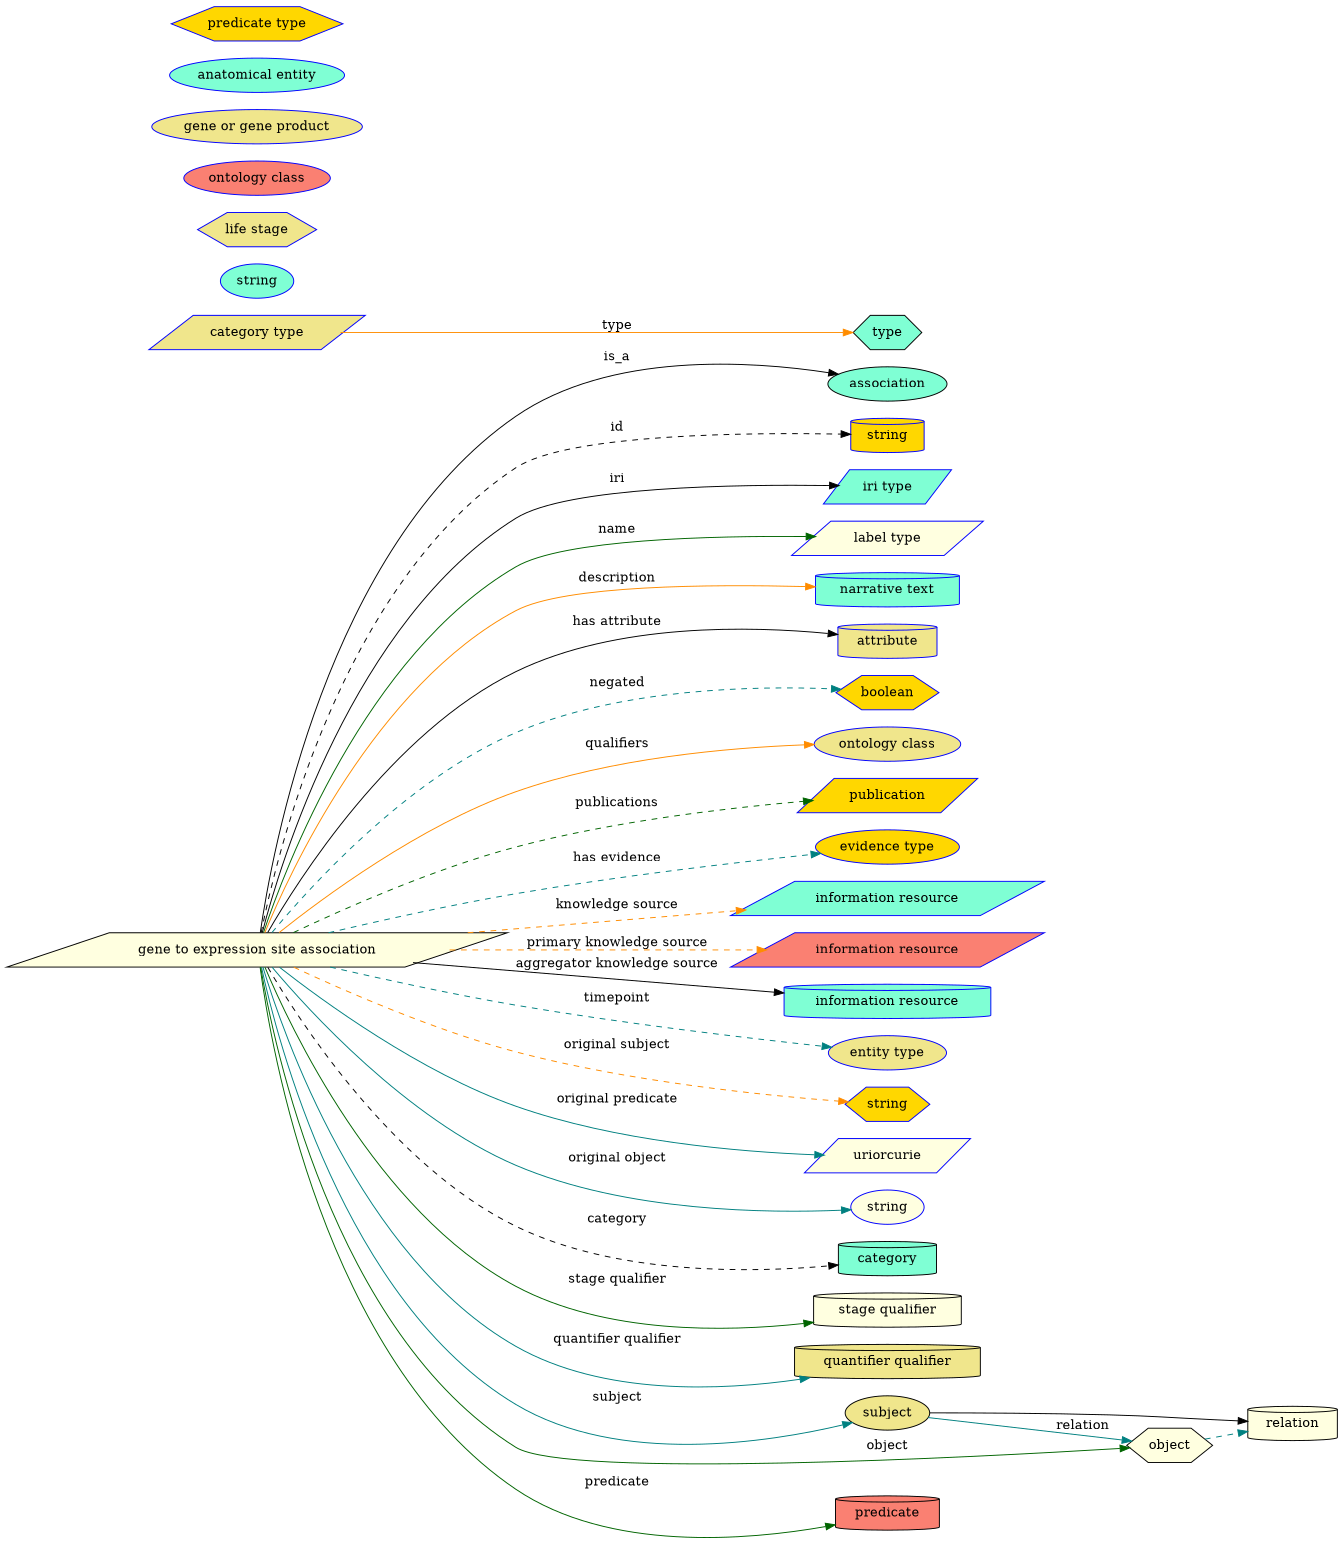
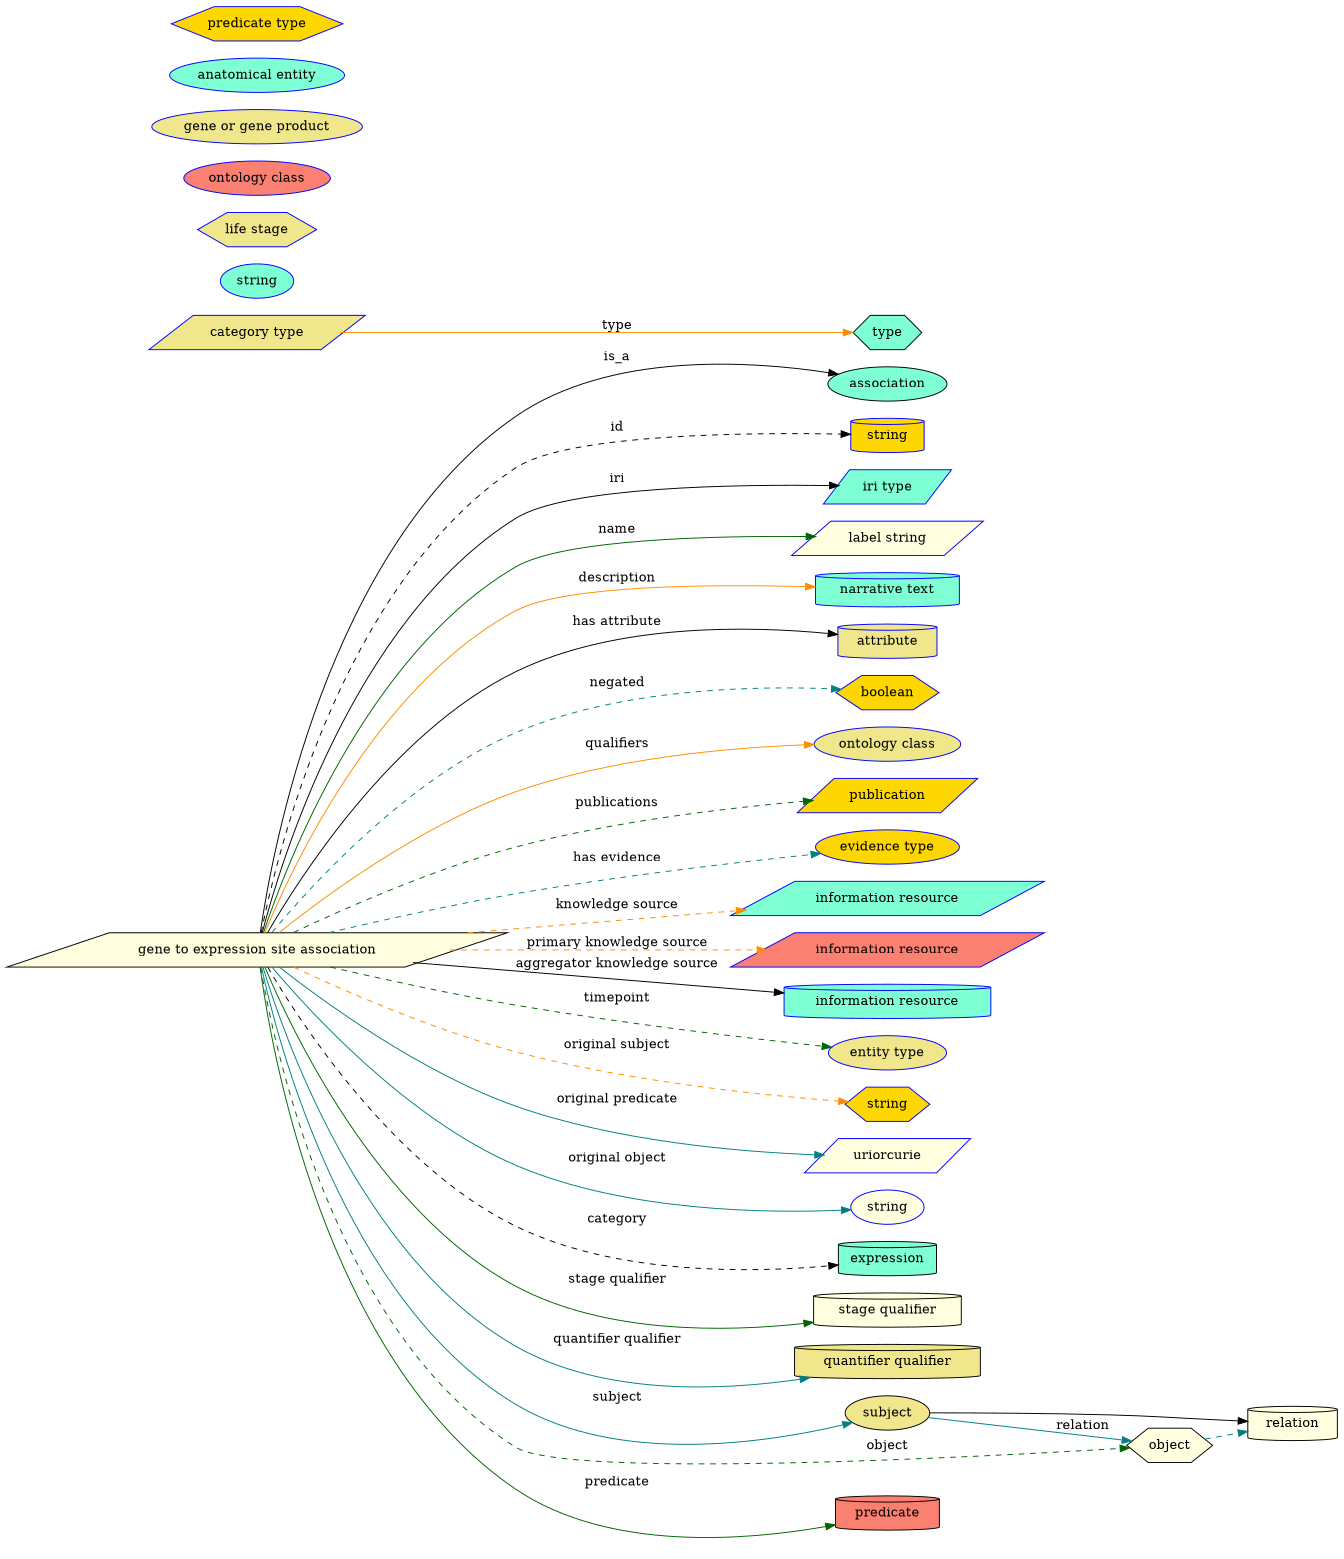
node "label type": label "label type" -> "label string"
edge "gene to expression site association" -> "entity type": color teal -> darkgreen
node "category": label "category" -> "expression"
edge "gene to expression site association" -> "object": style solid -> dashed
